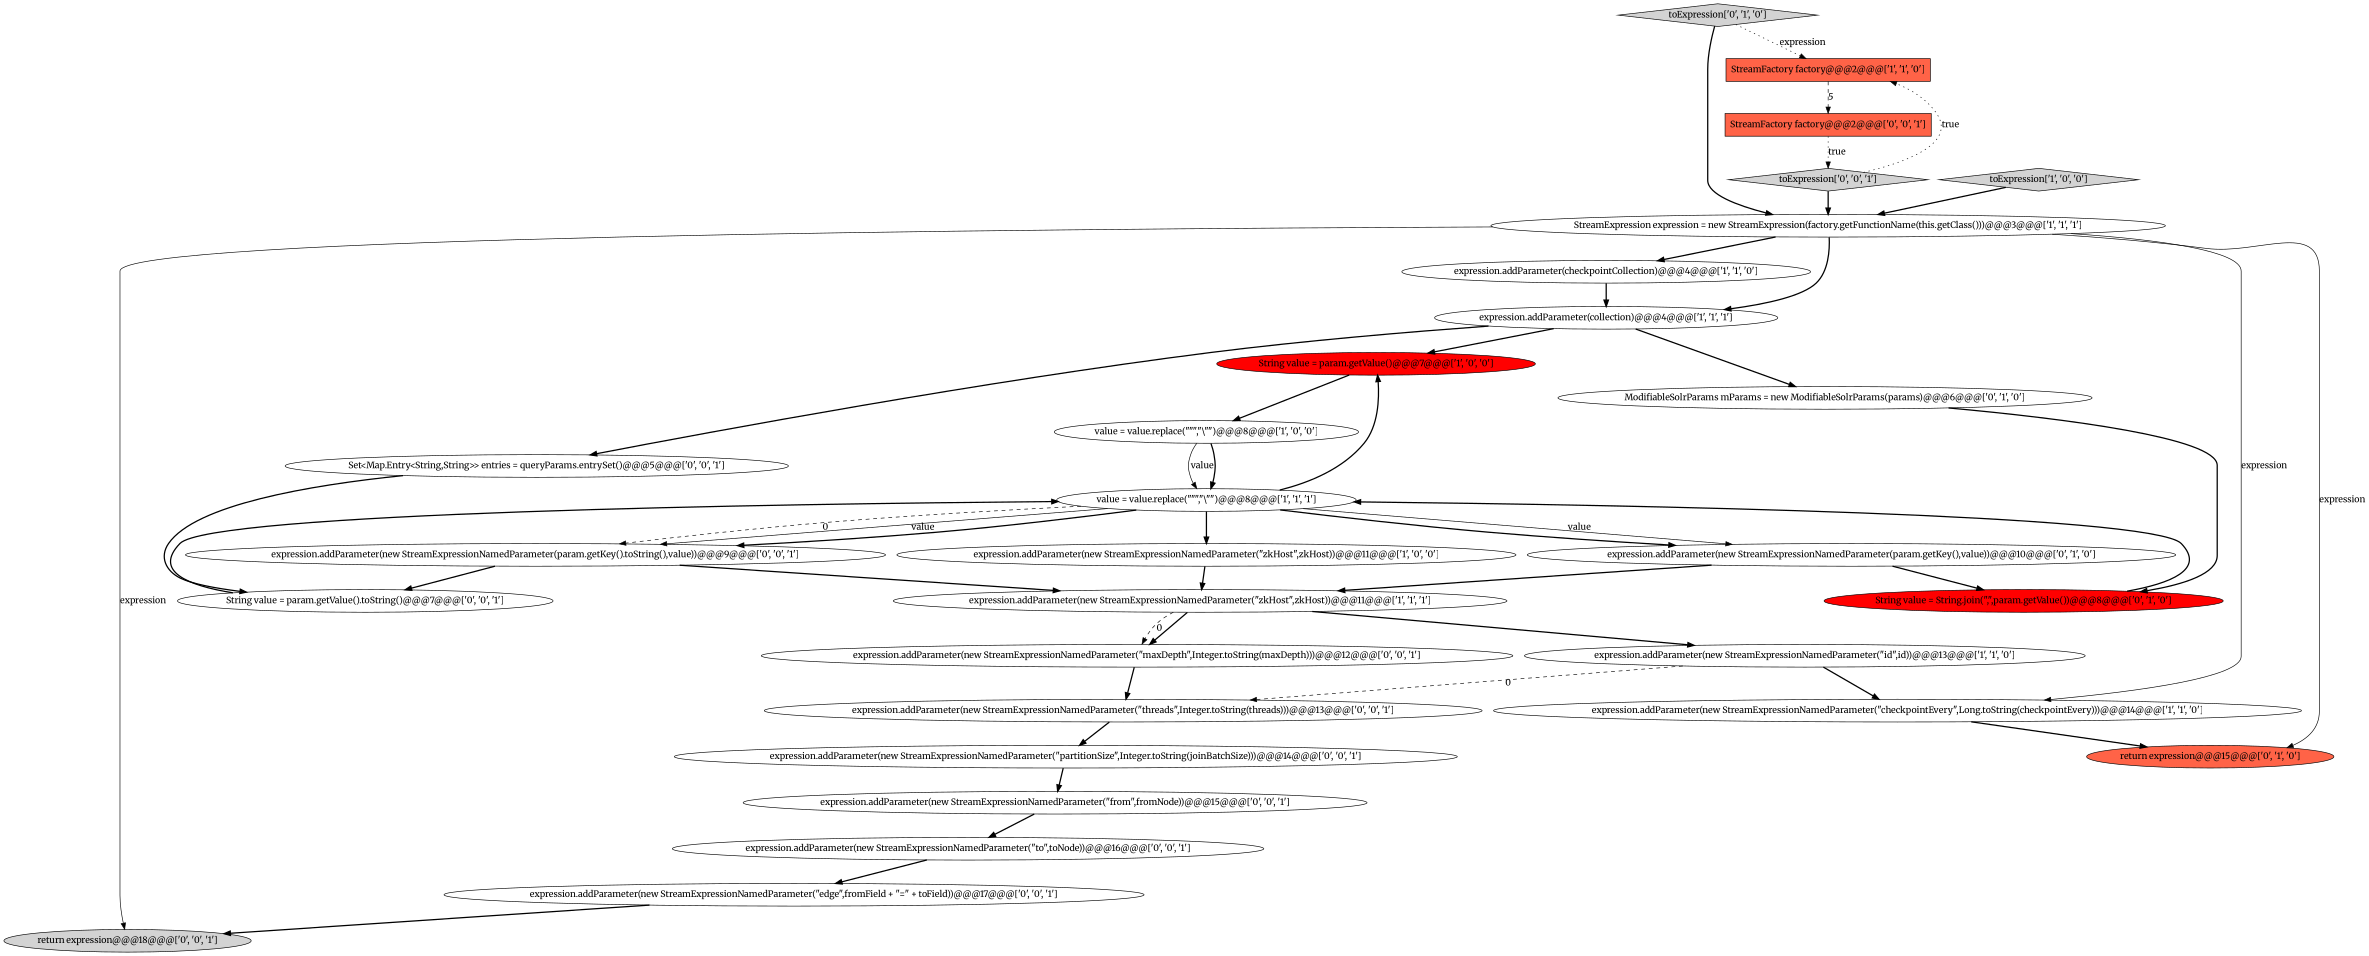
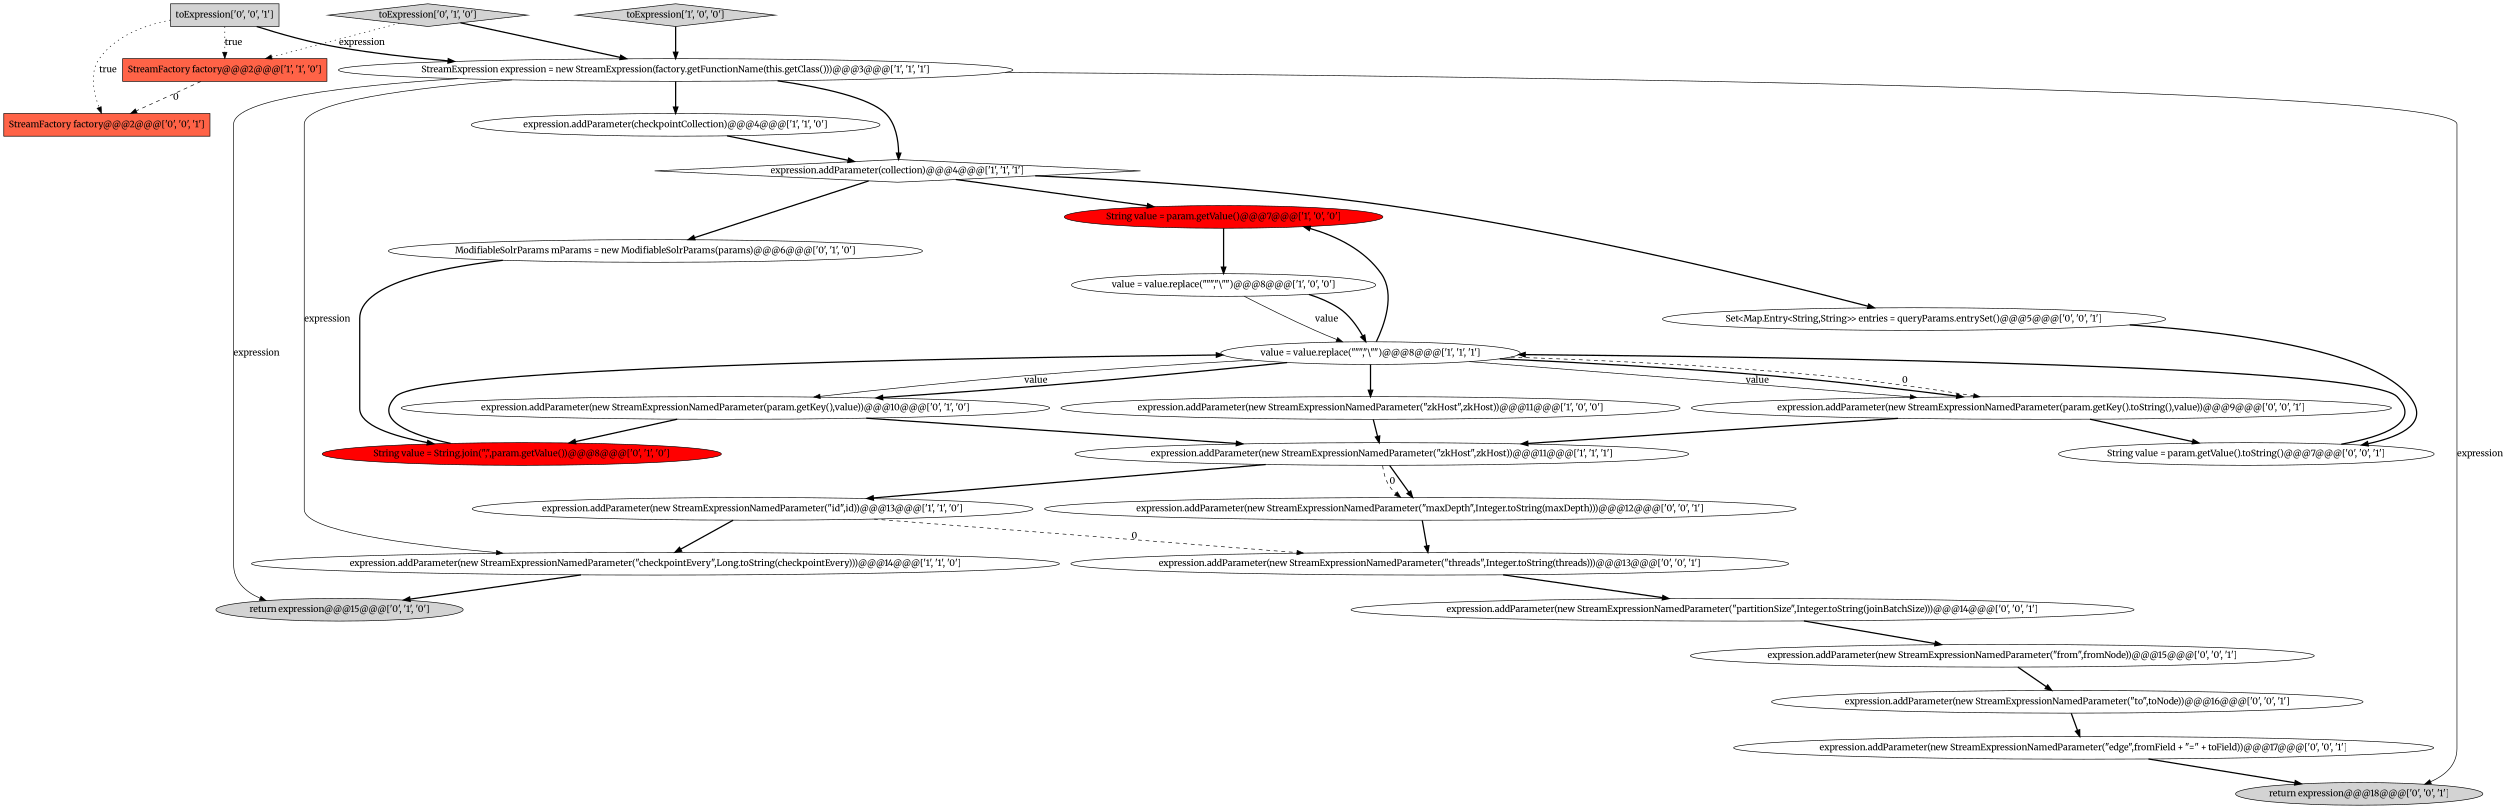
edge "StreamFactory factory@@@2@@@['1', '1', '0']" -> "StreamFactory factory@@@2@@@['0', '0', '1']": label "5" -> "0"
edge "StreamFactory factory@@@2@@@['0', '0', '1']" -> "toExpression['0', '0', '1']": reversed
node "toExpression['0', '0', '1']": shape diamond -> box
node "expression.addParameter(collection)@@@4@@@['1', '1', '1']": shape ellipse -> diamond
node "return expression@@@15@@@['0', '1', '0']": fillcolor tomato -> lightgray
